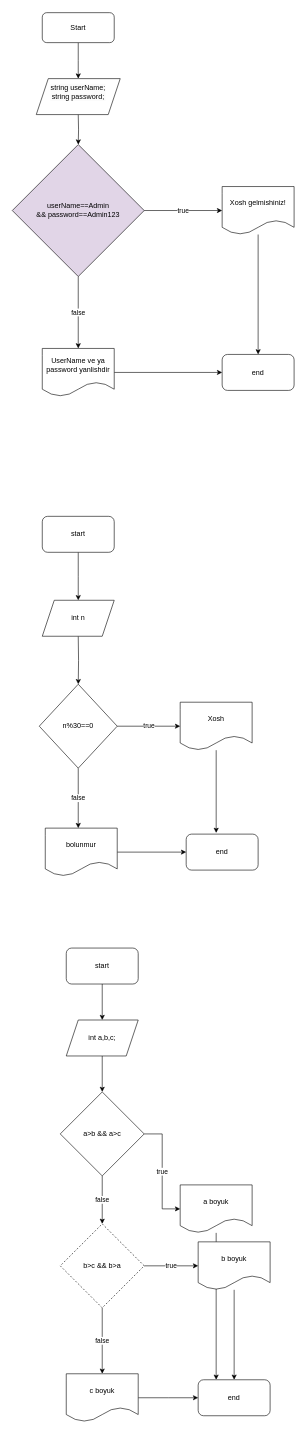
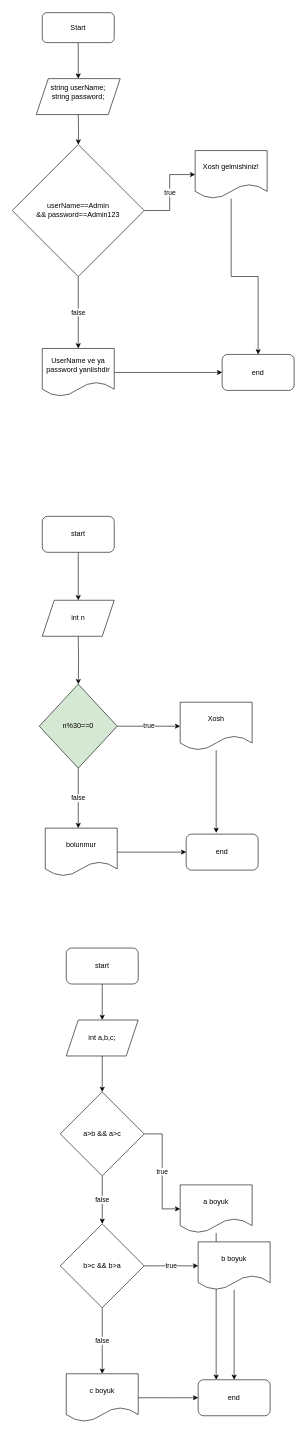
node "userName==Admin && password==Admin123": fillcolor #e1d5e7 -> #ffffff
node "Xosh gelmishiniz!": moved (258, 210) -> (231, 174)
node "n%30==0": fillcolor #ffffff -> #d5e8d4
node "b>c && b>a": style dashed -> solid
